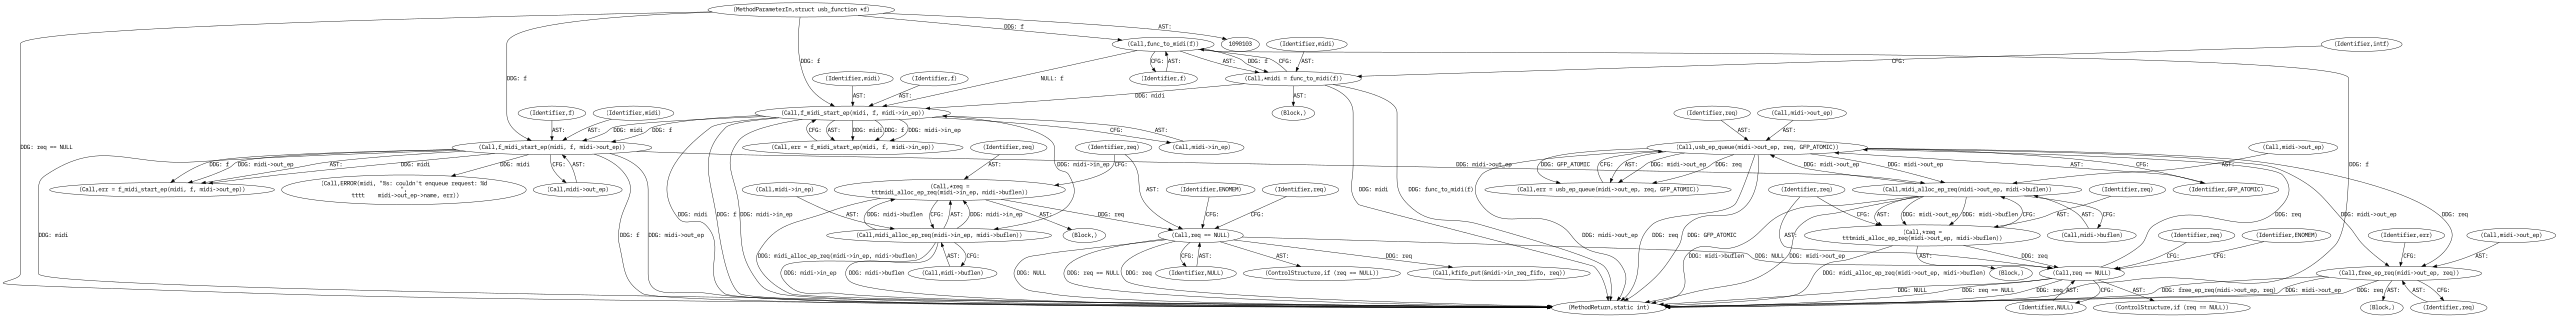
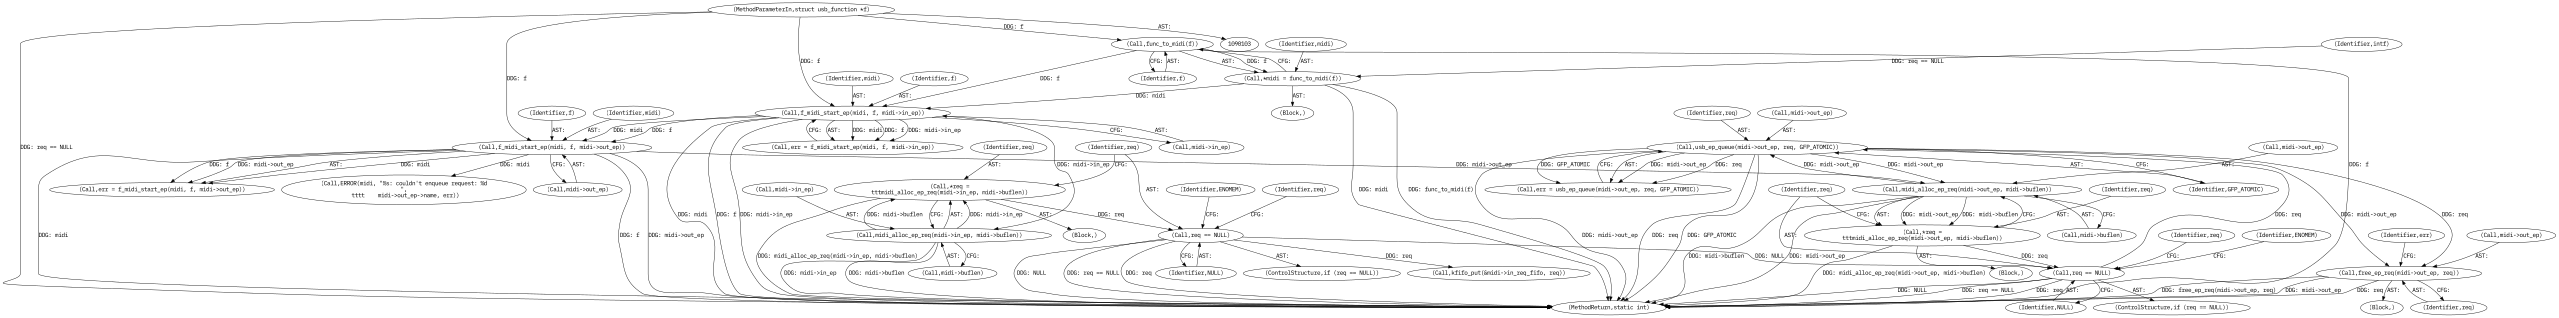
edge "(Identifier,intf)" -> "(Call,*midi = func_to_midi(f))": label "CFG: " -> "DDG: req == NULL"
edge "(Call,func_to_midi(f))" -> "(Call,f_midi_start_ep(midi, f, midi->in_ep))": label "NULL: f" -> "DDG: f"
